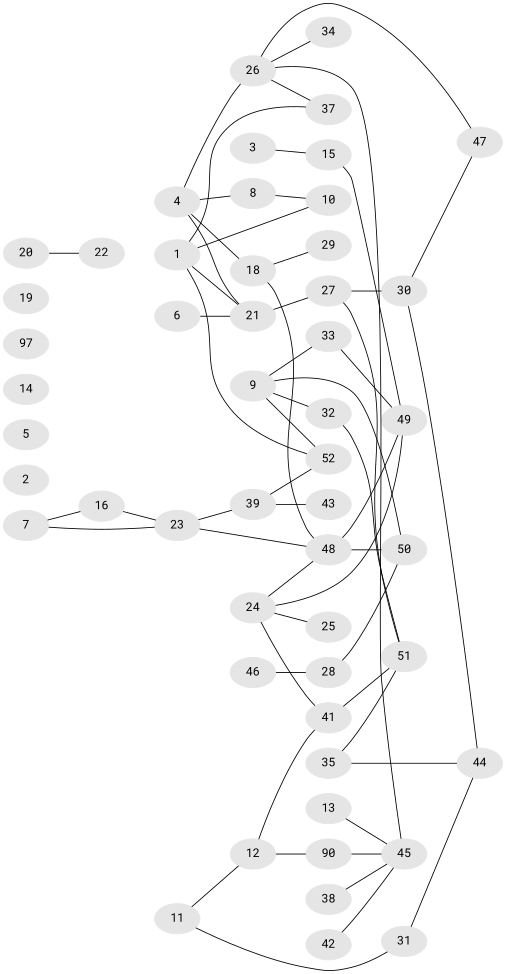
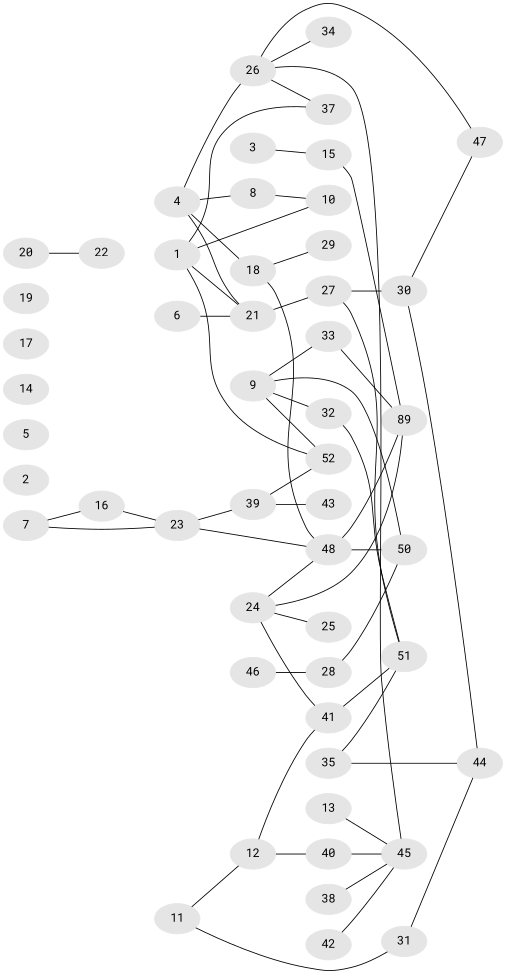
node "97": label "97" -> "17"
node "49": label "49" -> "89"
node "90": label "90" -> "40"
